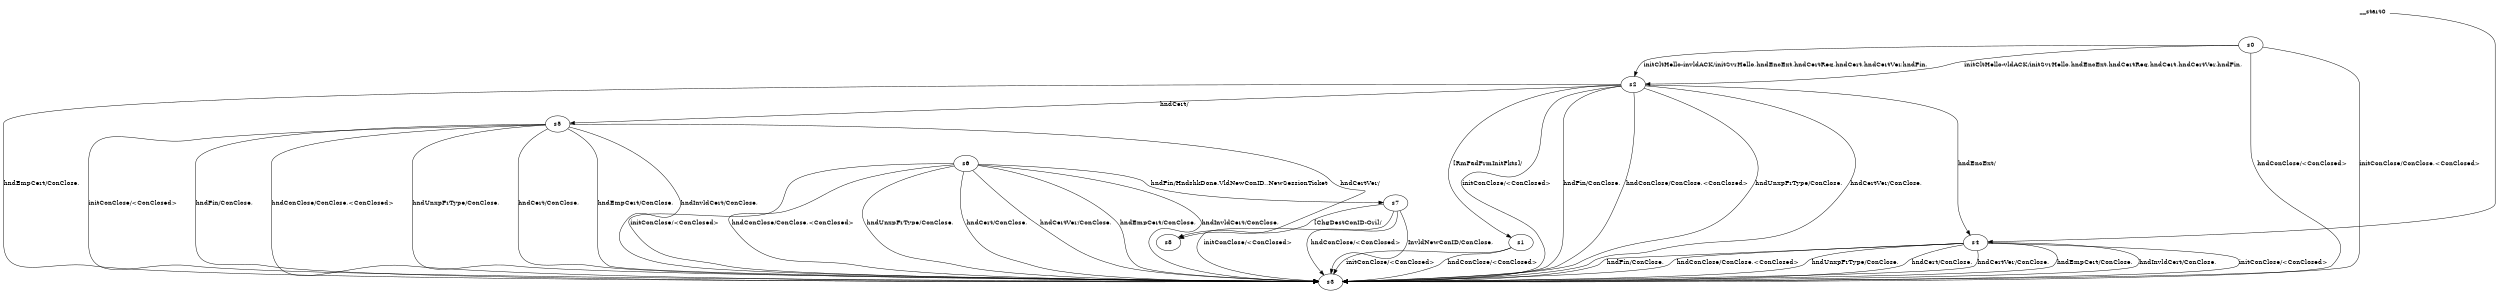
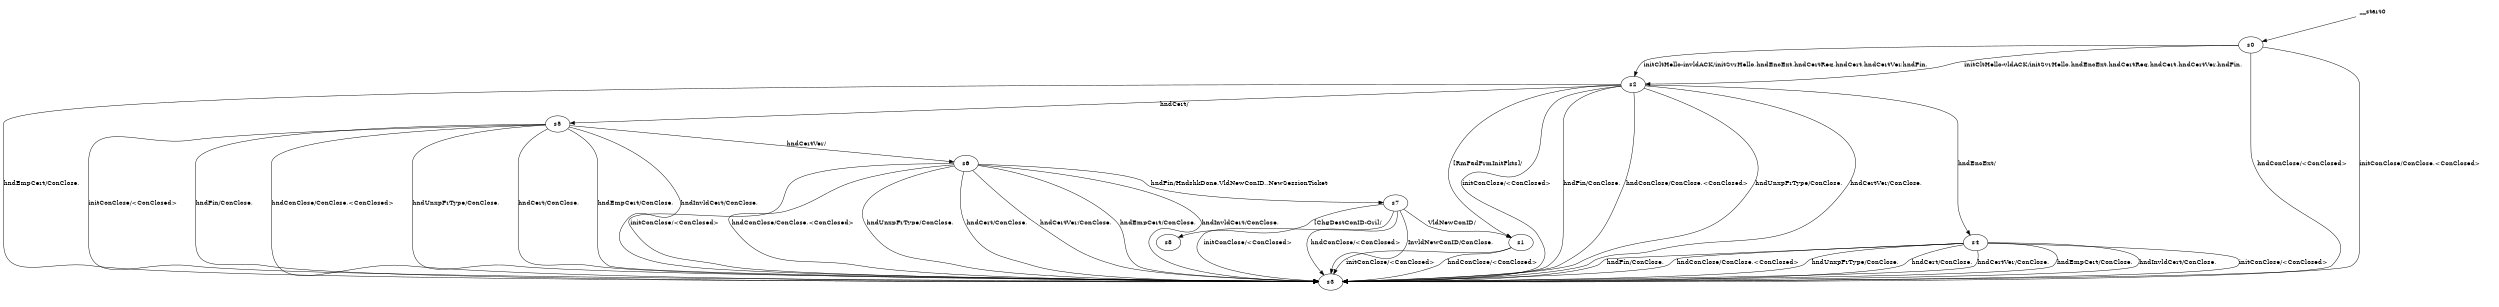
edge "s5" -> "s8": now "s5" -> "s6"
edge "__start0" -> "s4": now "__start0" -> "s0"
edge "s7" -> "s1": added, label "VldNewConID/"
